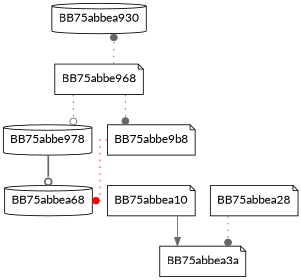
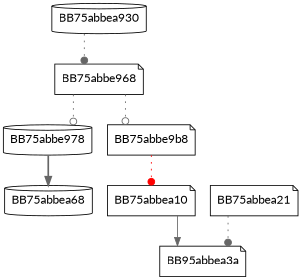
edge "BB75abbe968" -> "BB75abbea930": reversed
edge "BB75abbe968" -> "BB75abbe9b8": arrowhead dot -> odot
edge "BB75abbe978" -> "BB75abbea68": arrowhead odot -> normal
edge "BB75abbe9b8" -> "BB75abbea68": now "BB75abbe9b8" -> "BB75abbea10"
node "BB75abbea28": label "BB75abbea28" -> "BB75abbea21"
node "BB75abbea3a": label "BB75abbea3a" -> "BB95abbea3a"
